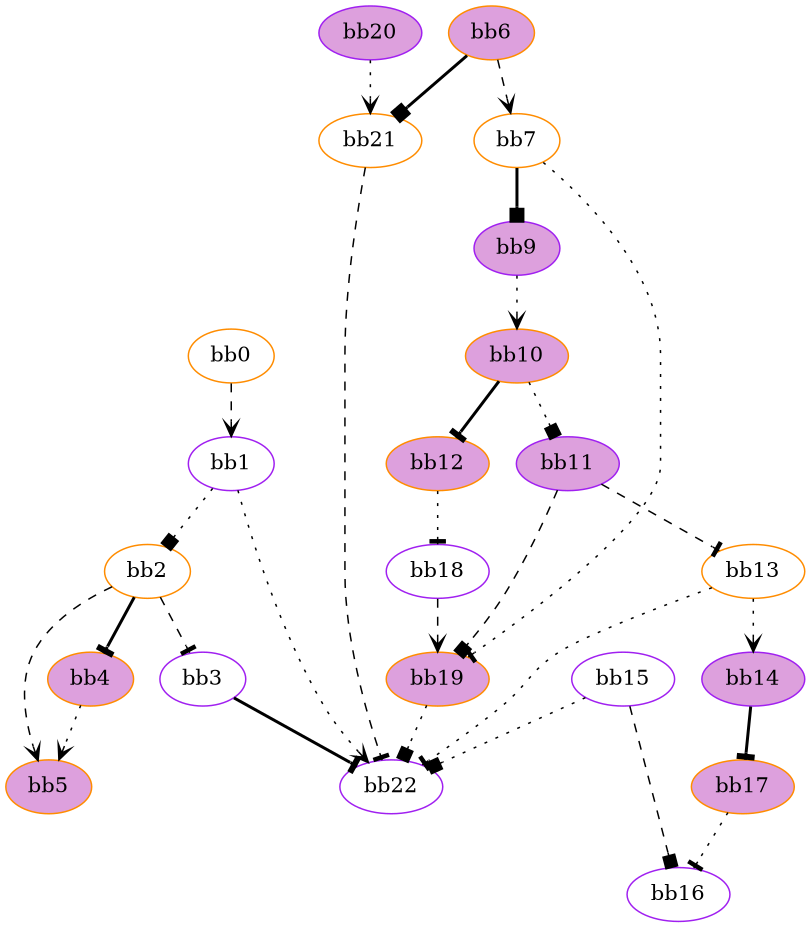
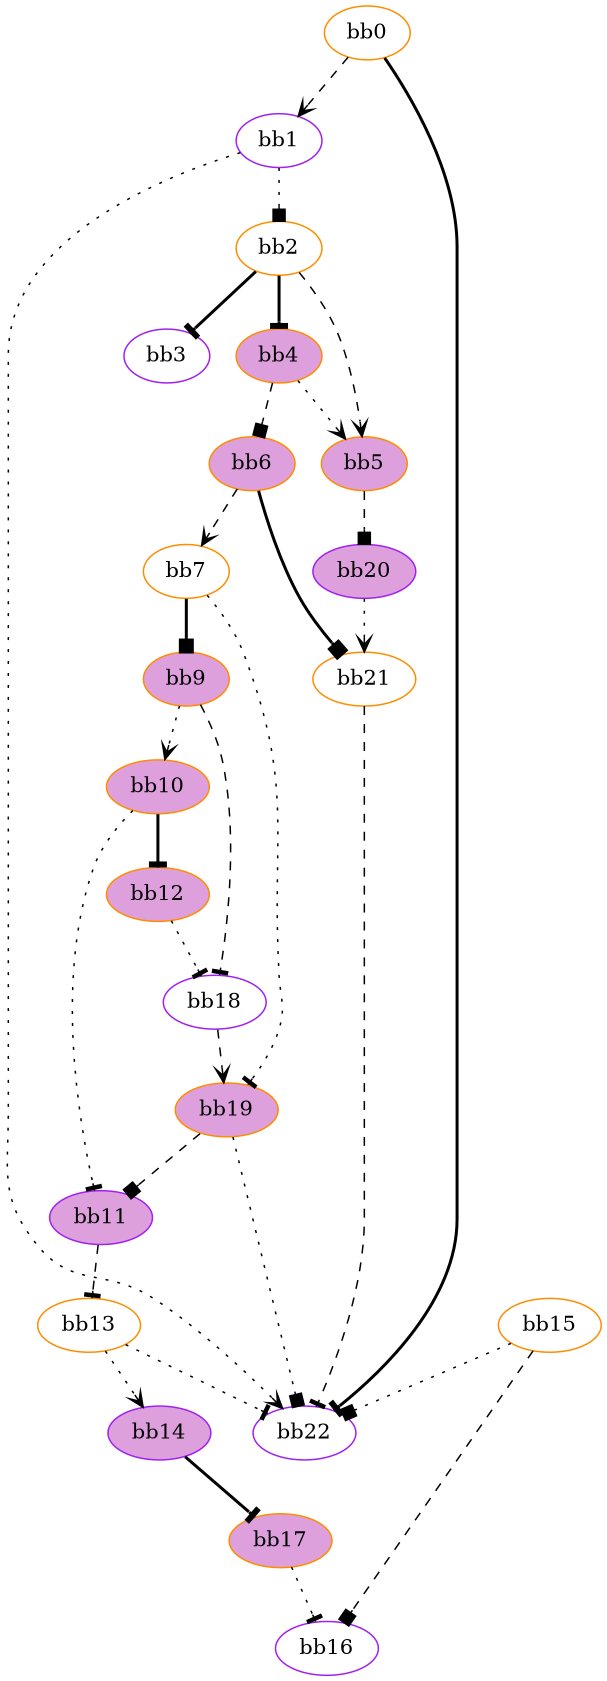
node "bb9": color purple -> darkorange
edge "bb4" -> "bb6": added
edge "bb10" -> "bb11": arrowhead box -> tee
edge "bb5" -> "bb20": added
edge "bb11" -> "bb19": reversed
edge "bb2" -> "bb3": style dashed -> bold
node "bb15": color purple -> darkorange
edge "bb3" -> "bb22": now "bb0" -> "bb22"
edge "bb9" -> "bb18": added
